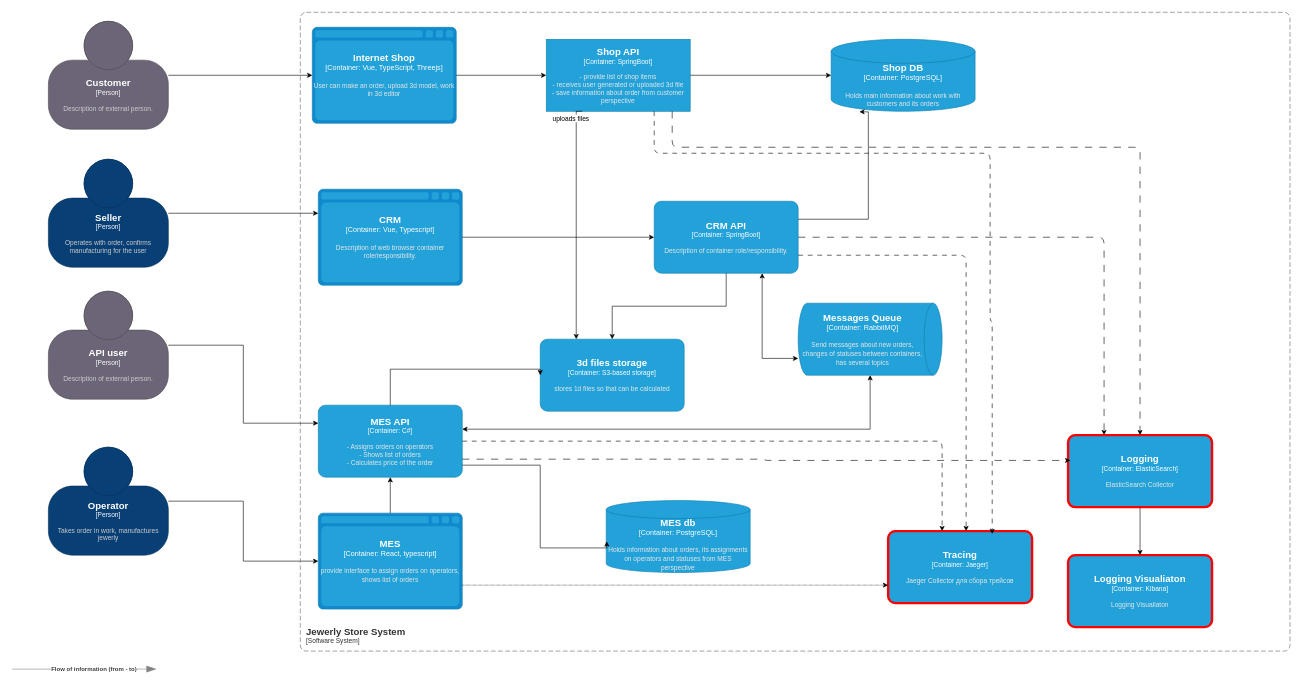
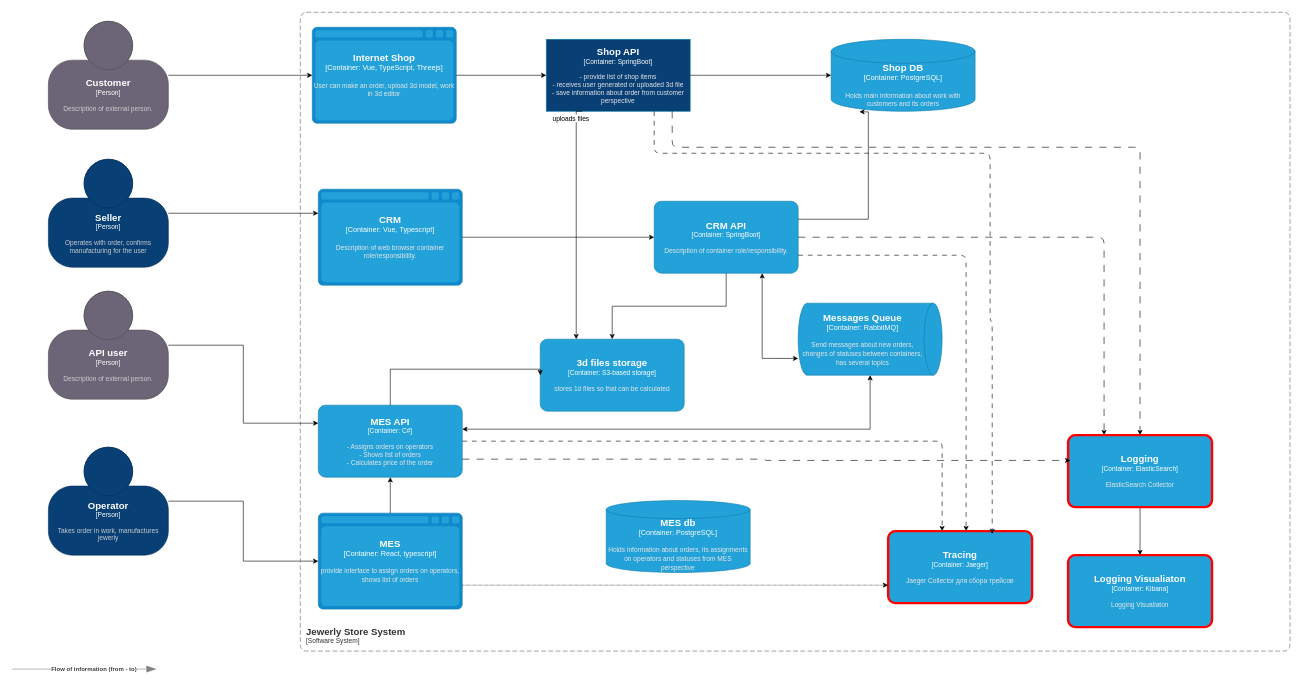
node "Shop API [Container: SpringBoot] - provide list of shop items - receives user generated or uploaded 3d file - save information about order from customer perspective": fillcolor #23a2d9 -> #083f75
edge "MES API [Container: C#] - Assigns orders on operators - Shows list of orders - Calculates price of the order" -> "MES db [Container: PostgreSQL] Holds information about orders, its assignments on operators and statuses from MES perspective": removed
